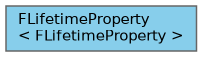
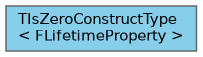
node "FLifetimeProperty < FLifetimeProperty >": label "FLifetimeProperty < FLifetimeProperty >" -> "TIsZeroConstructType < FLifetimeProperty >"
